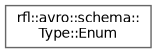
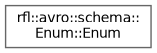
node "rfl::avro::schema:: Type::Enum": label "rfl::avro::schema:: Type::Enum" -> "rfl::avro::schema:: Enum::Enum"
